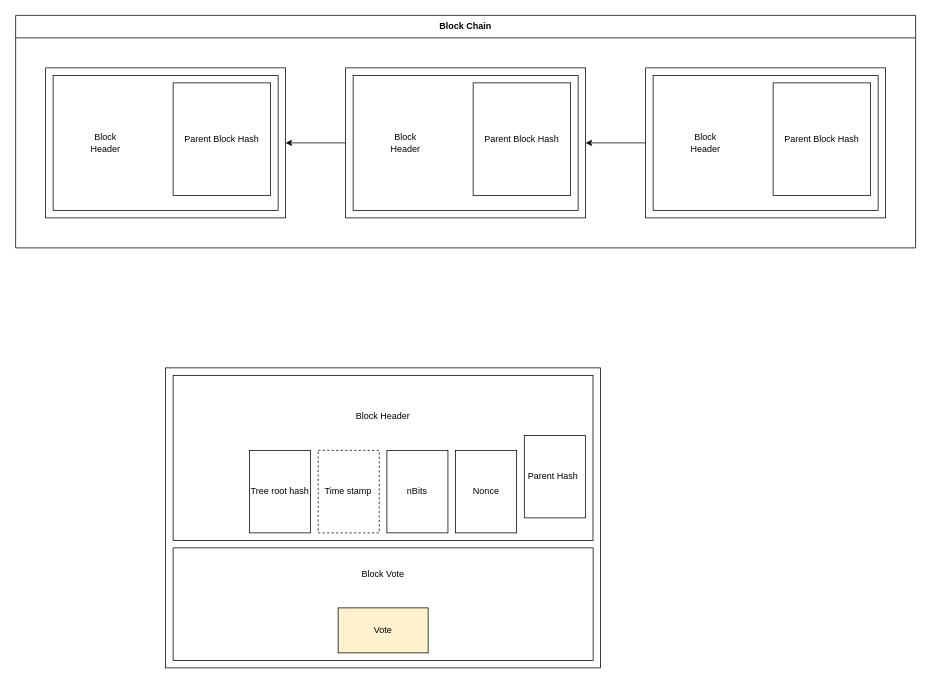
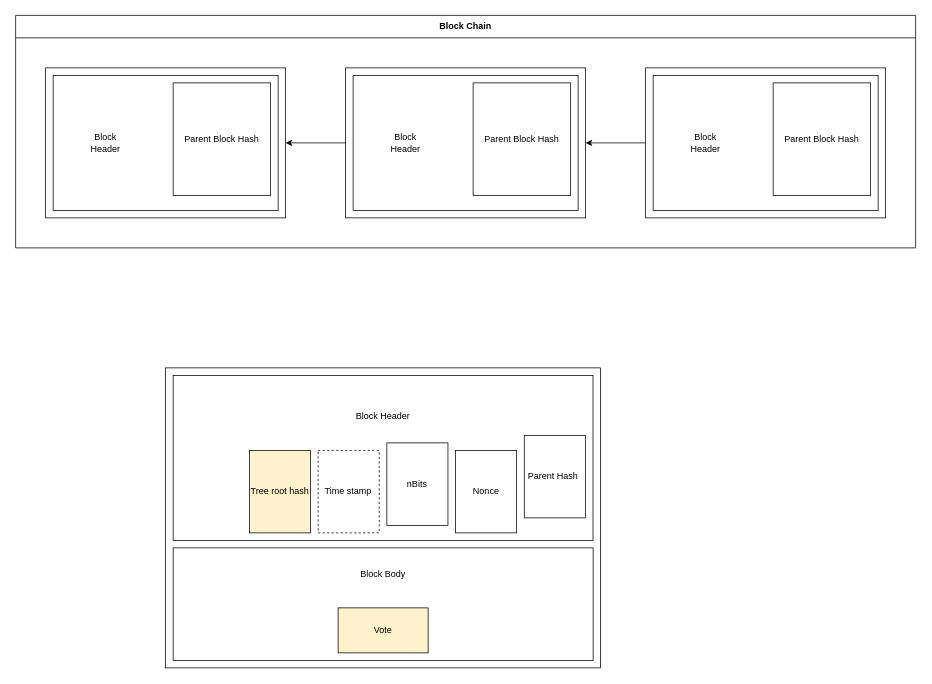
node "Tree root hash": fillcolor #ffffff -> #fff2cc
node "nBits": moved (417, 492) -> (417, 484)
node "Block Vote": label "Block Vote" -> "Block Body"
